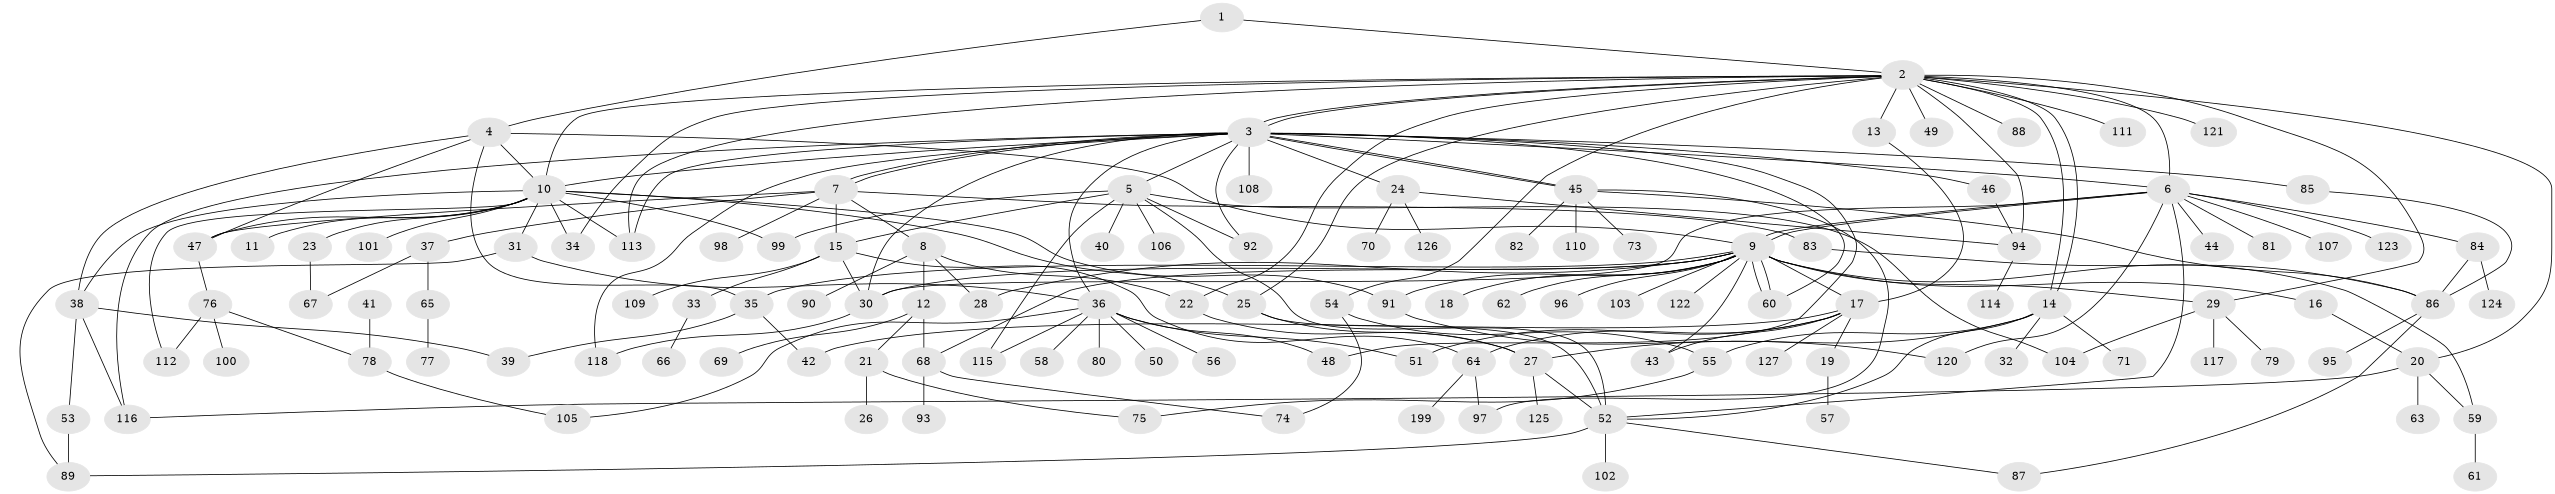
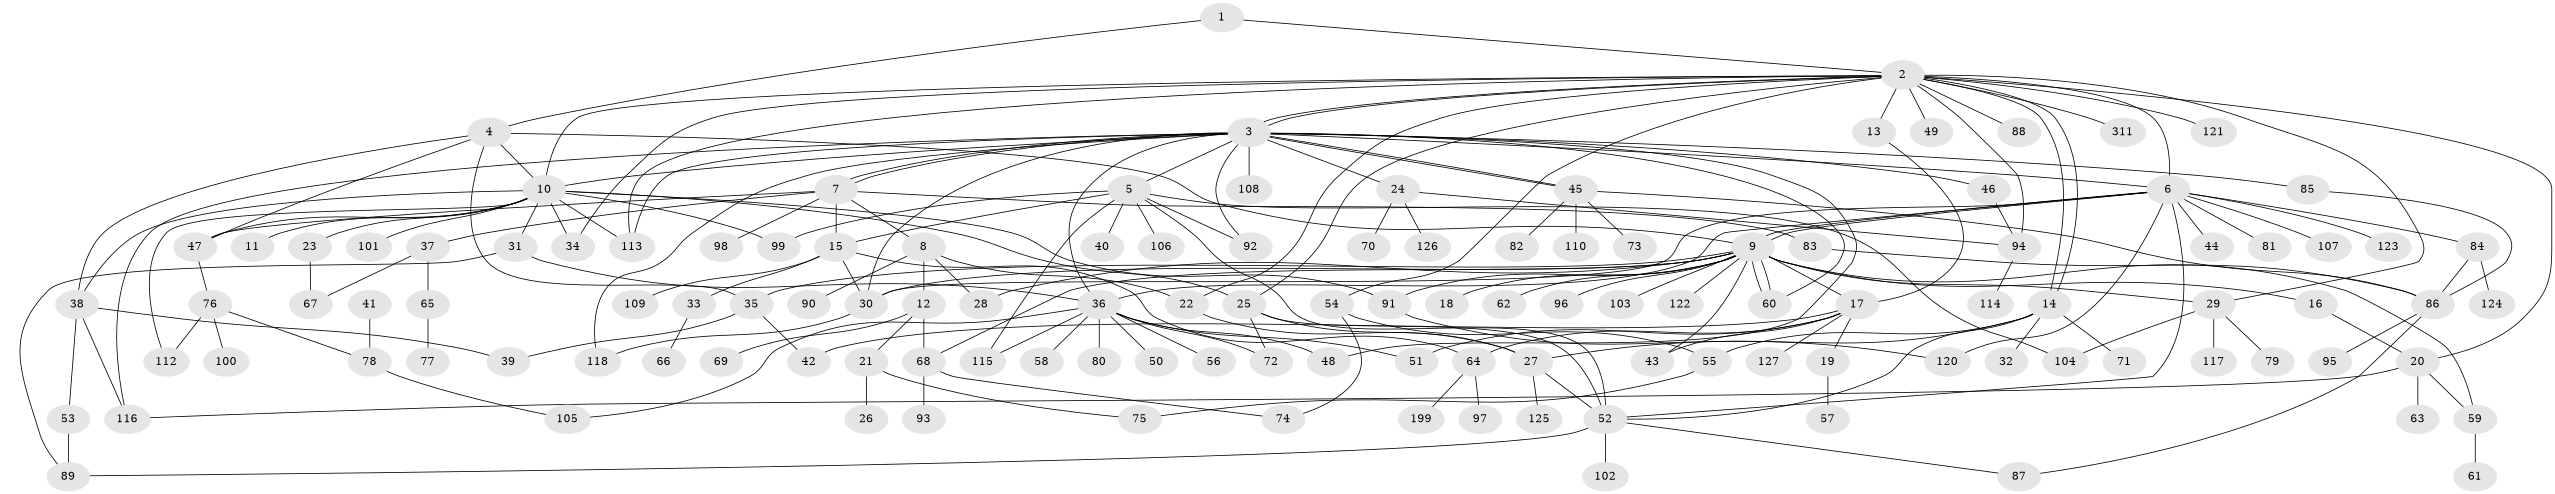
node "111": label "111" -> "311"
edge "6" -- "36": added
edge "45" -- "97": removed
node "72": added
